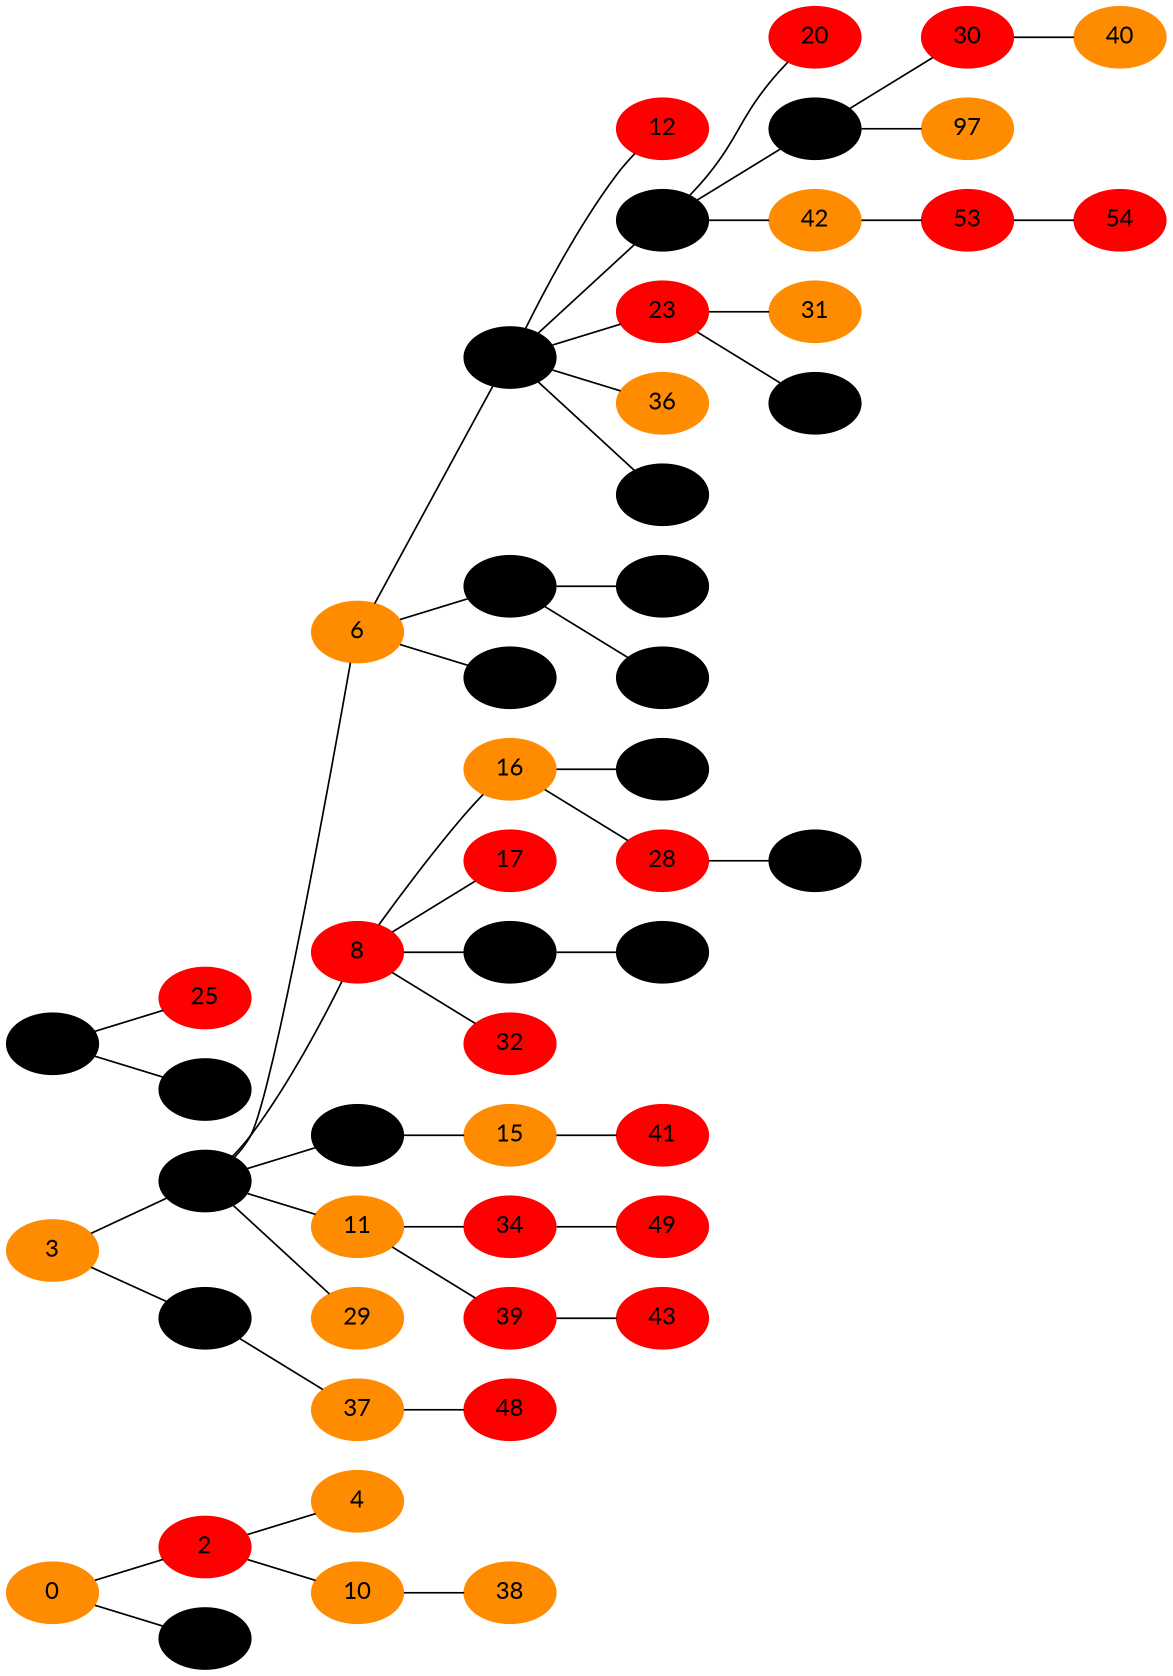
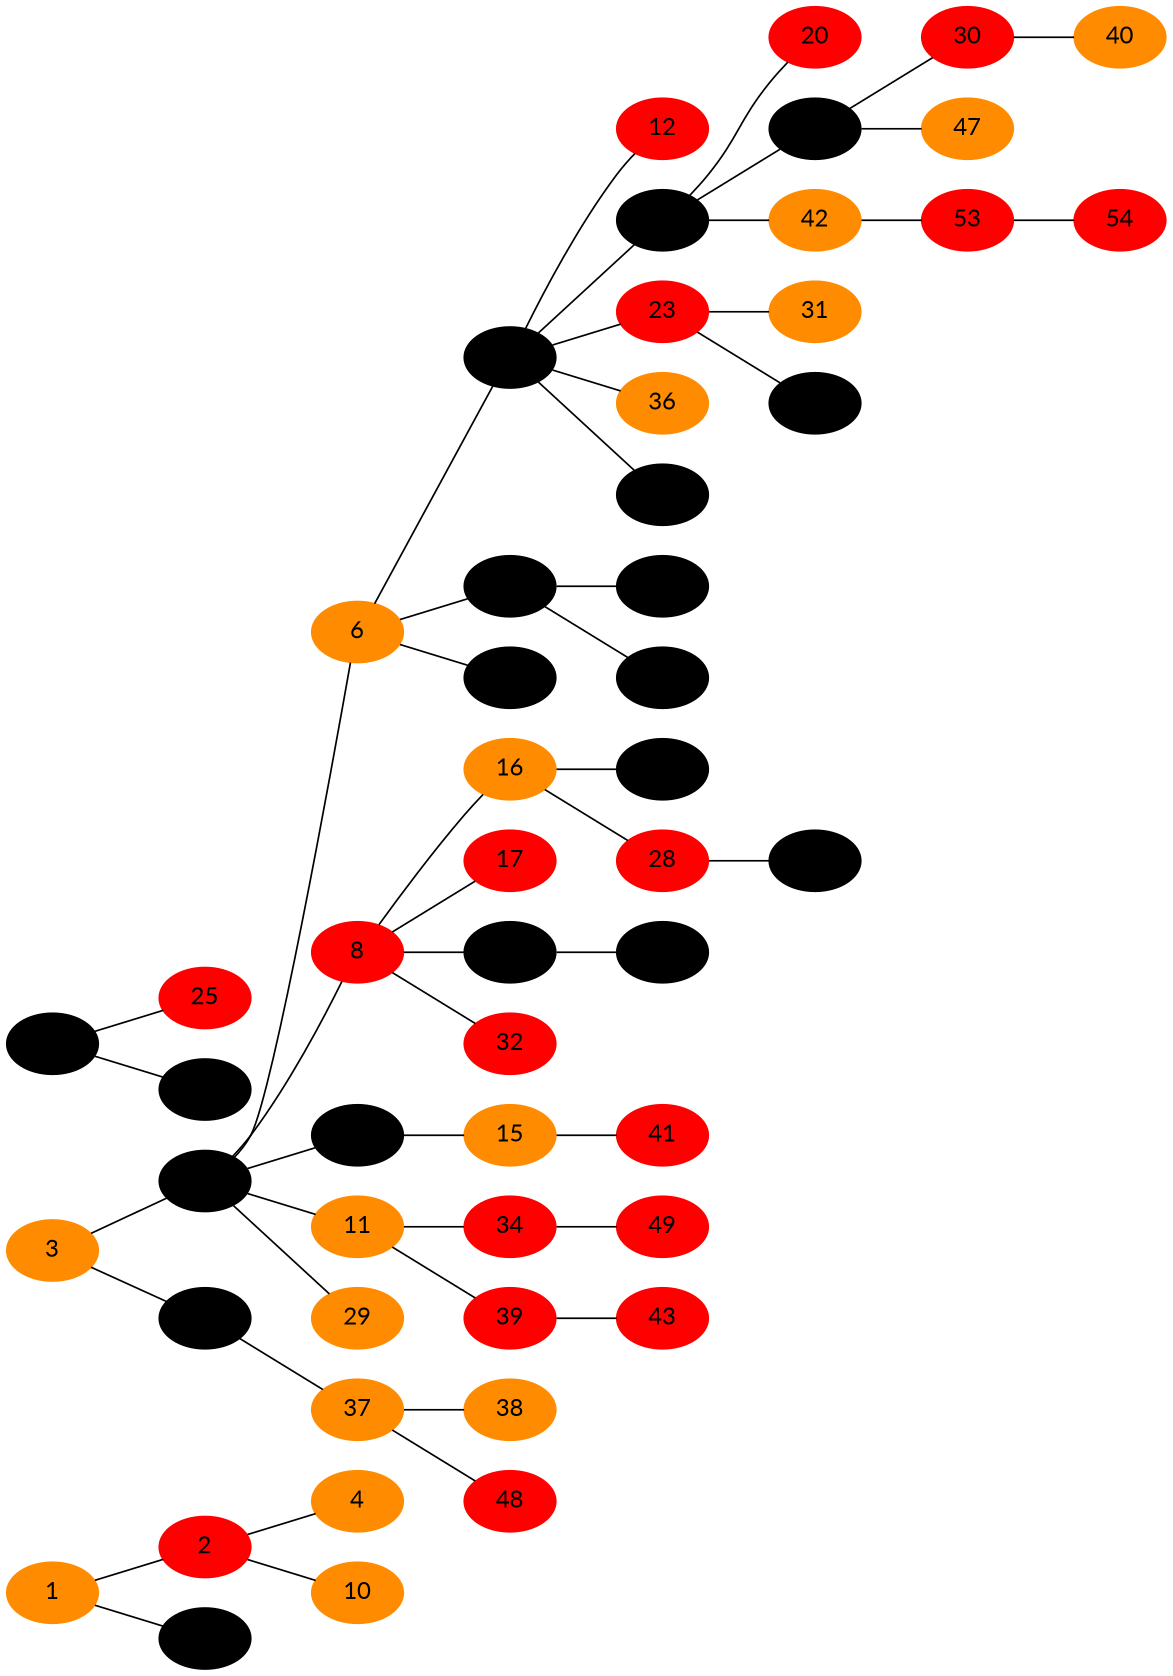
node "97": label "97" -> "47"
node "0": label "0" -> "1"
edge "10" -- "38": now "37" -- "38"
